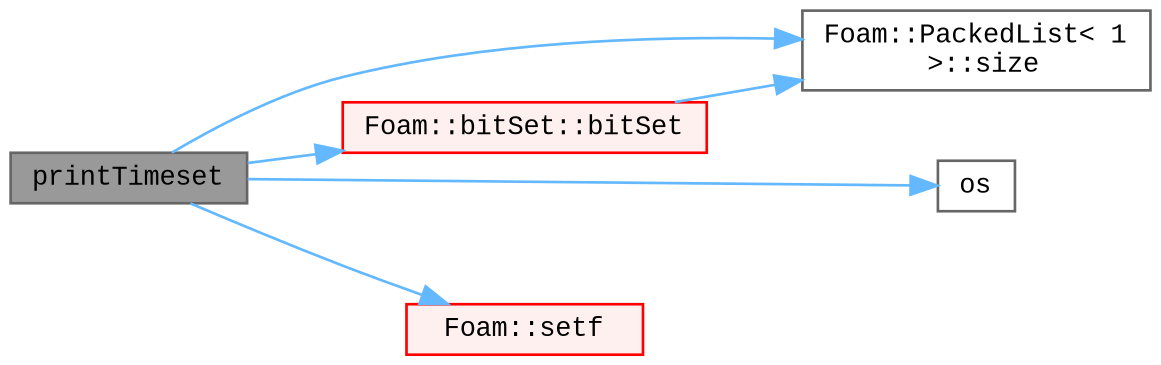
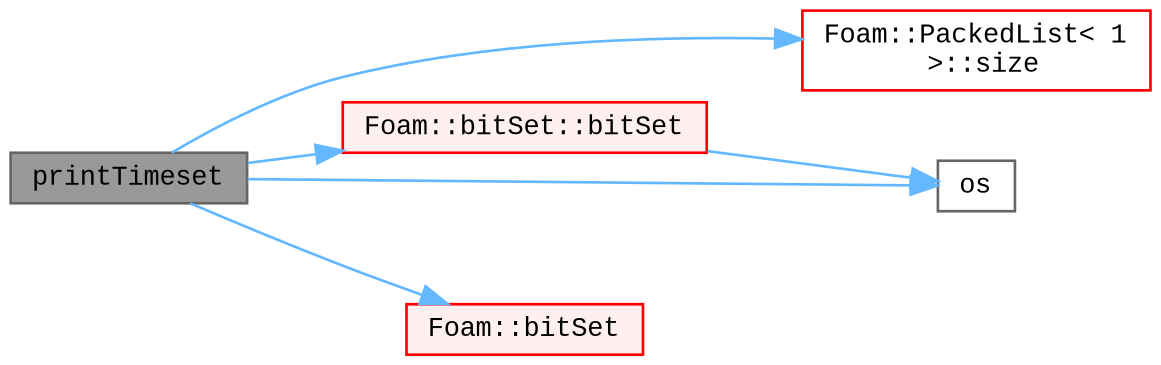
node "Foam::PackedList< 1 >::size": color grey40 -> red
edge "Foam::bitSet::bitSet" -> "Foam::PackedList< 1 >::size": now "Foam::bitSet::bitSet" -> "os"
node "Foam::setf": label "Foam::setf" -> "Foam::bitSet"
